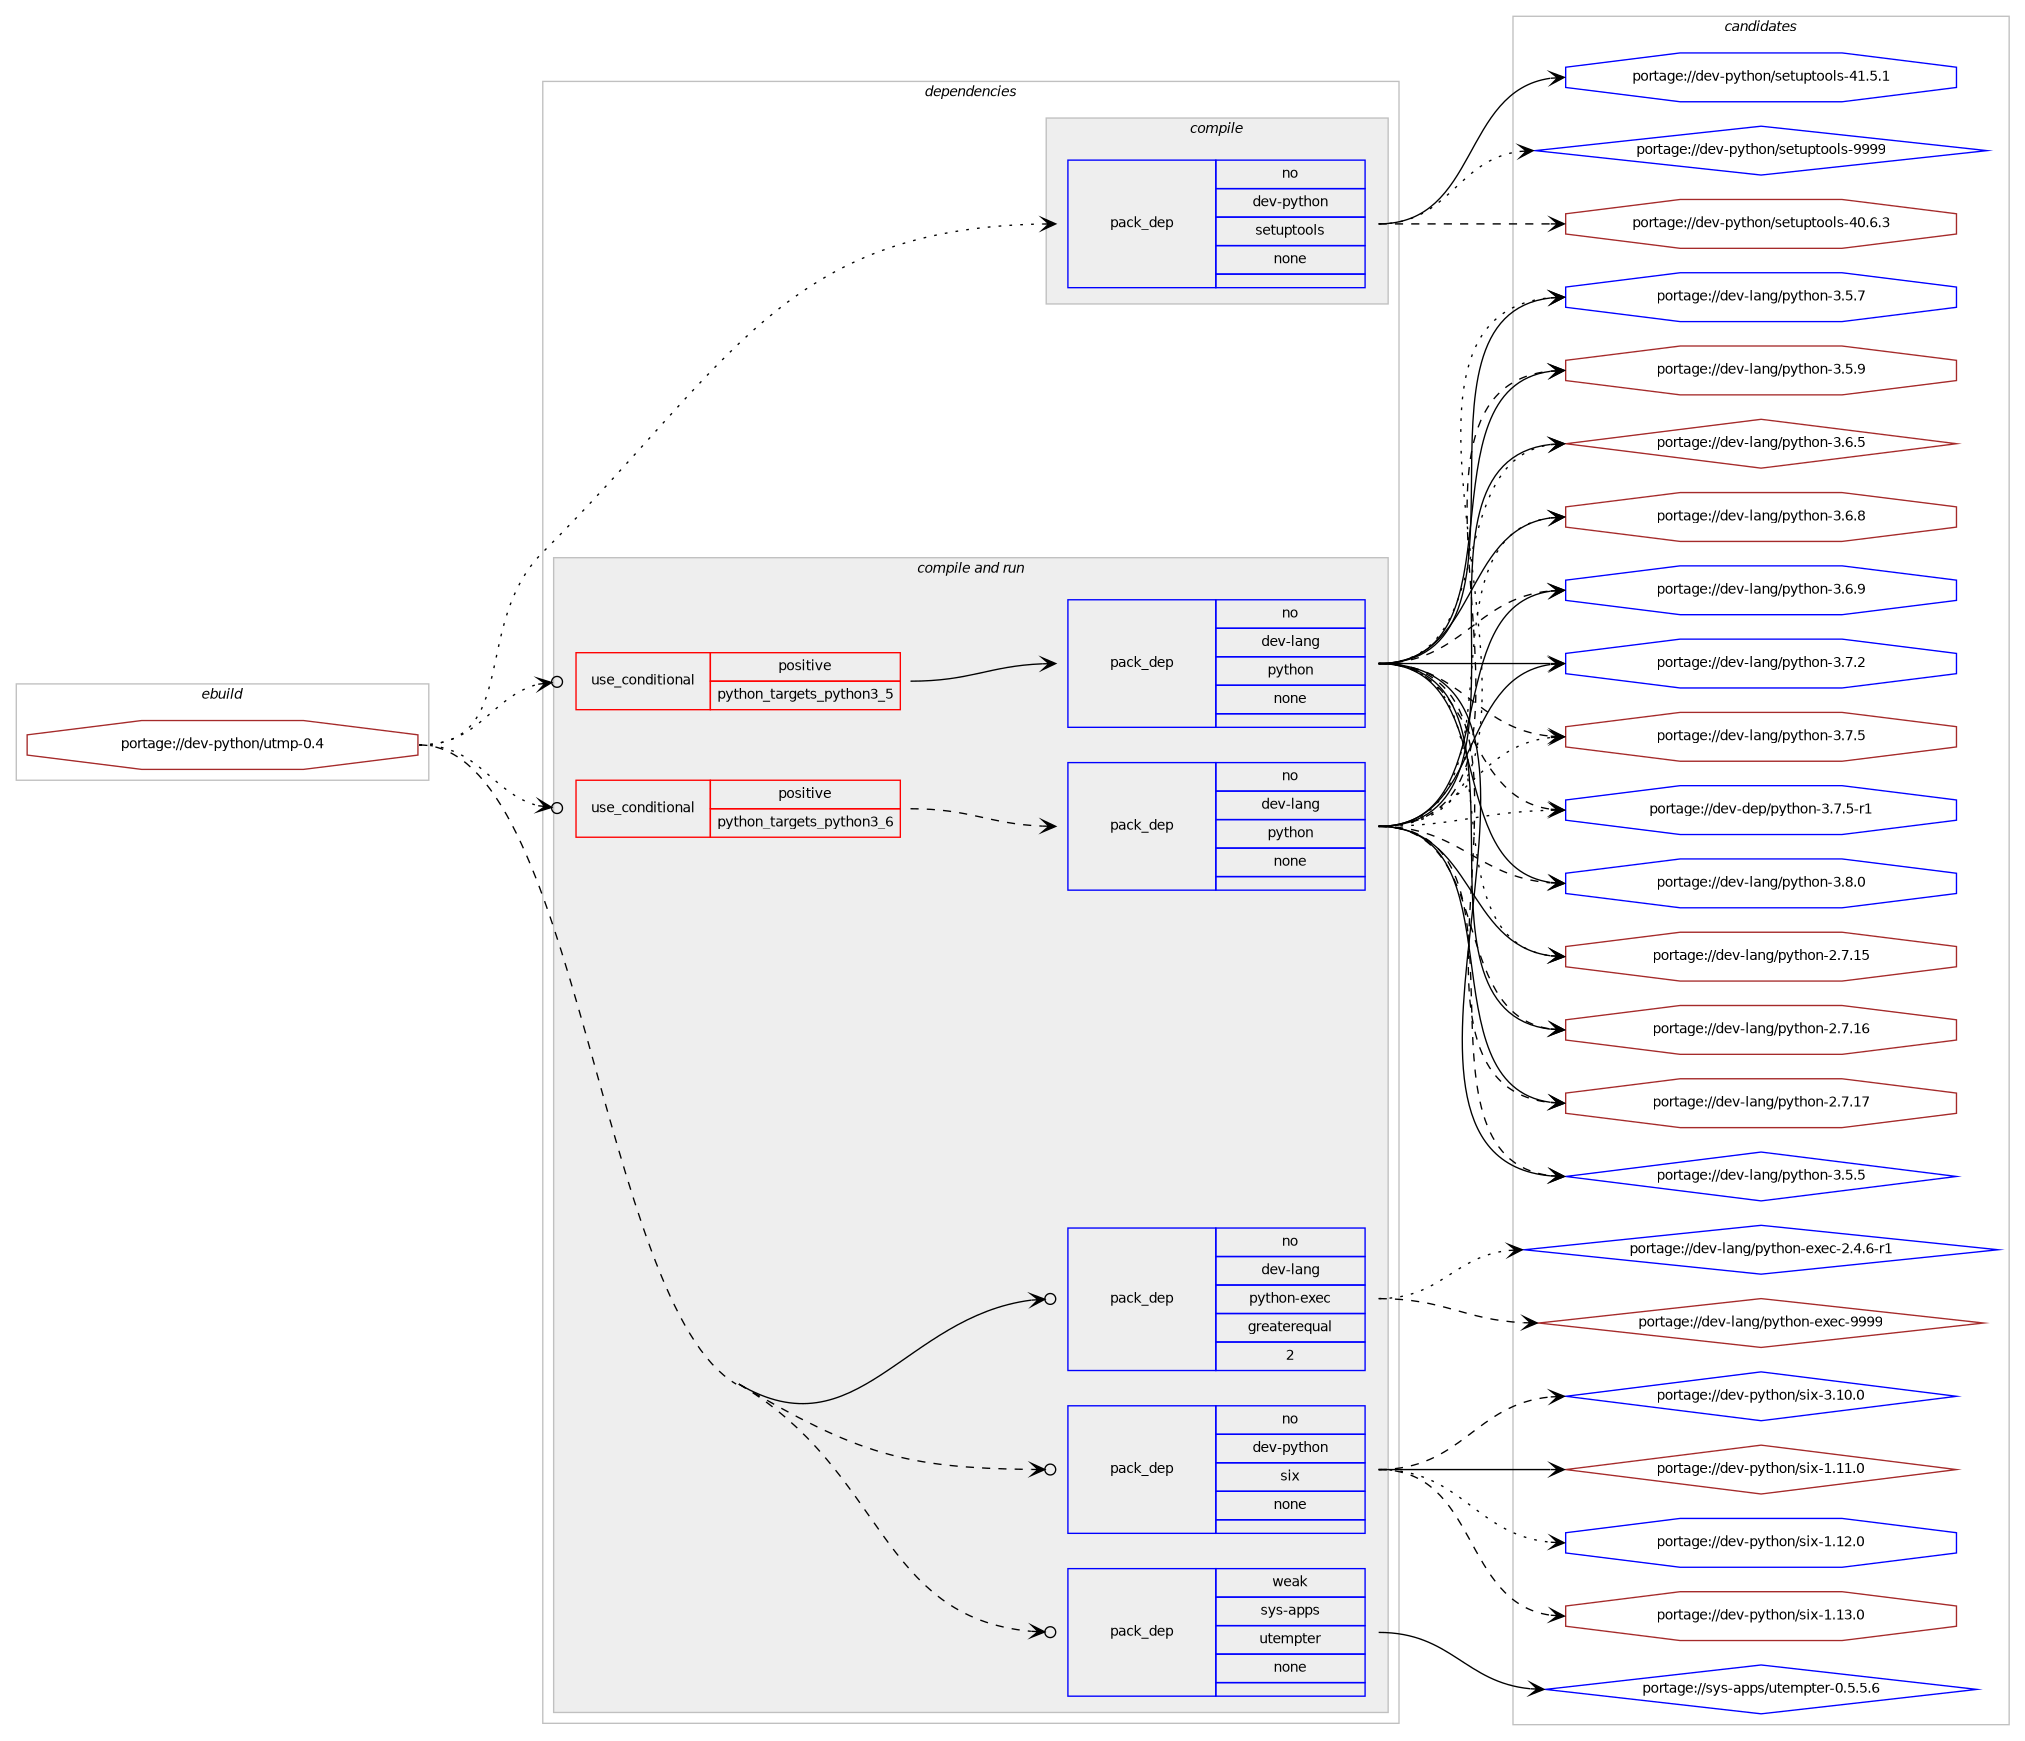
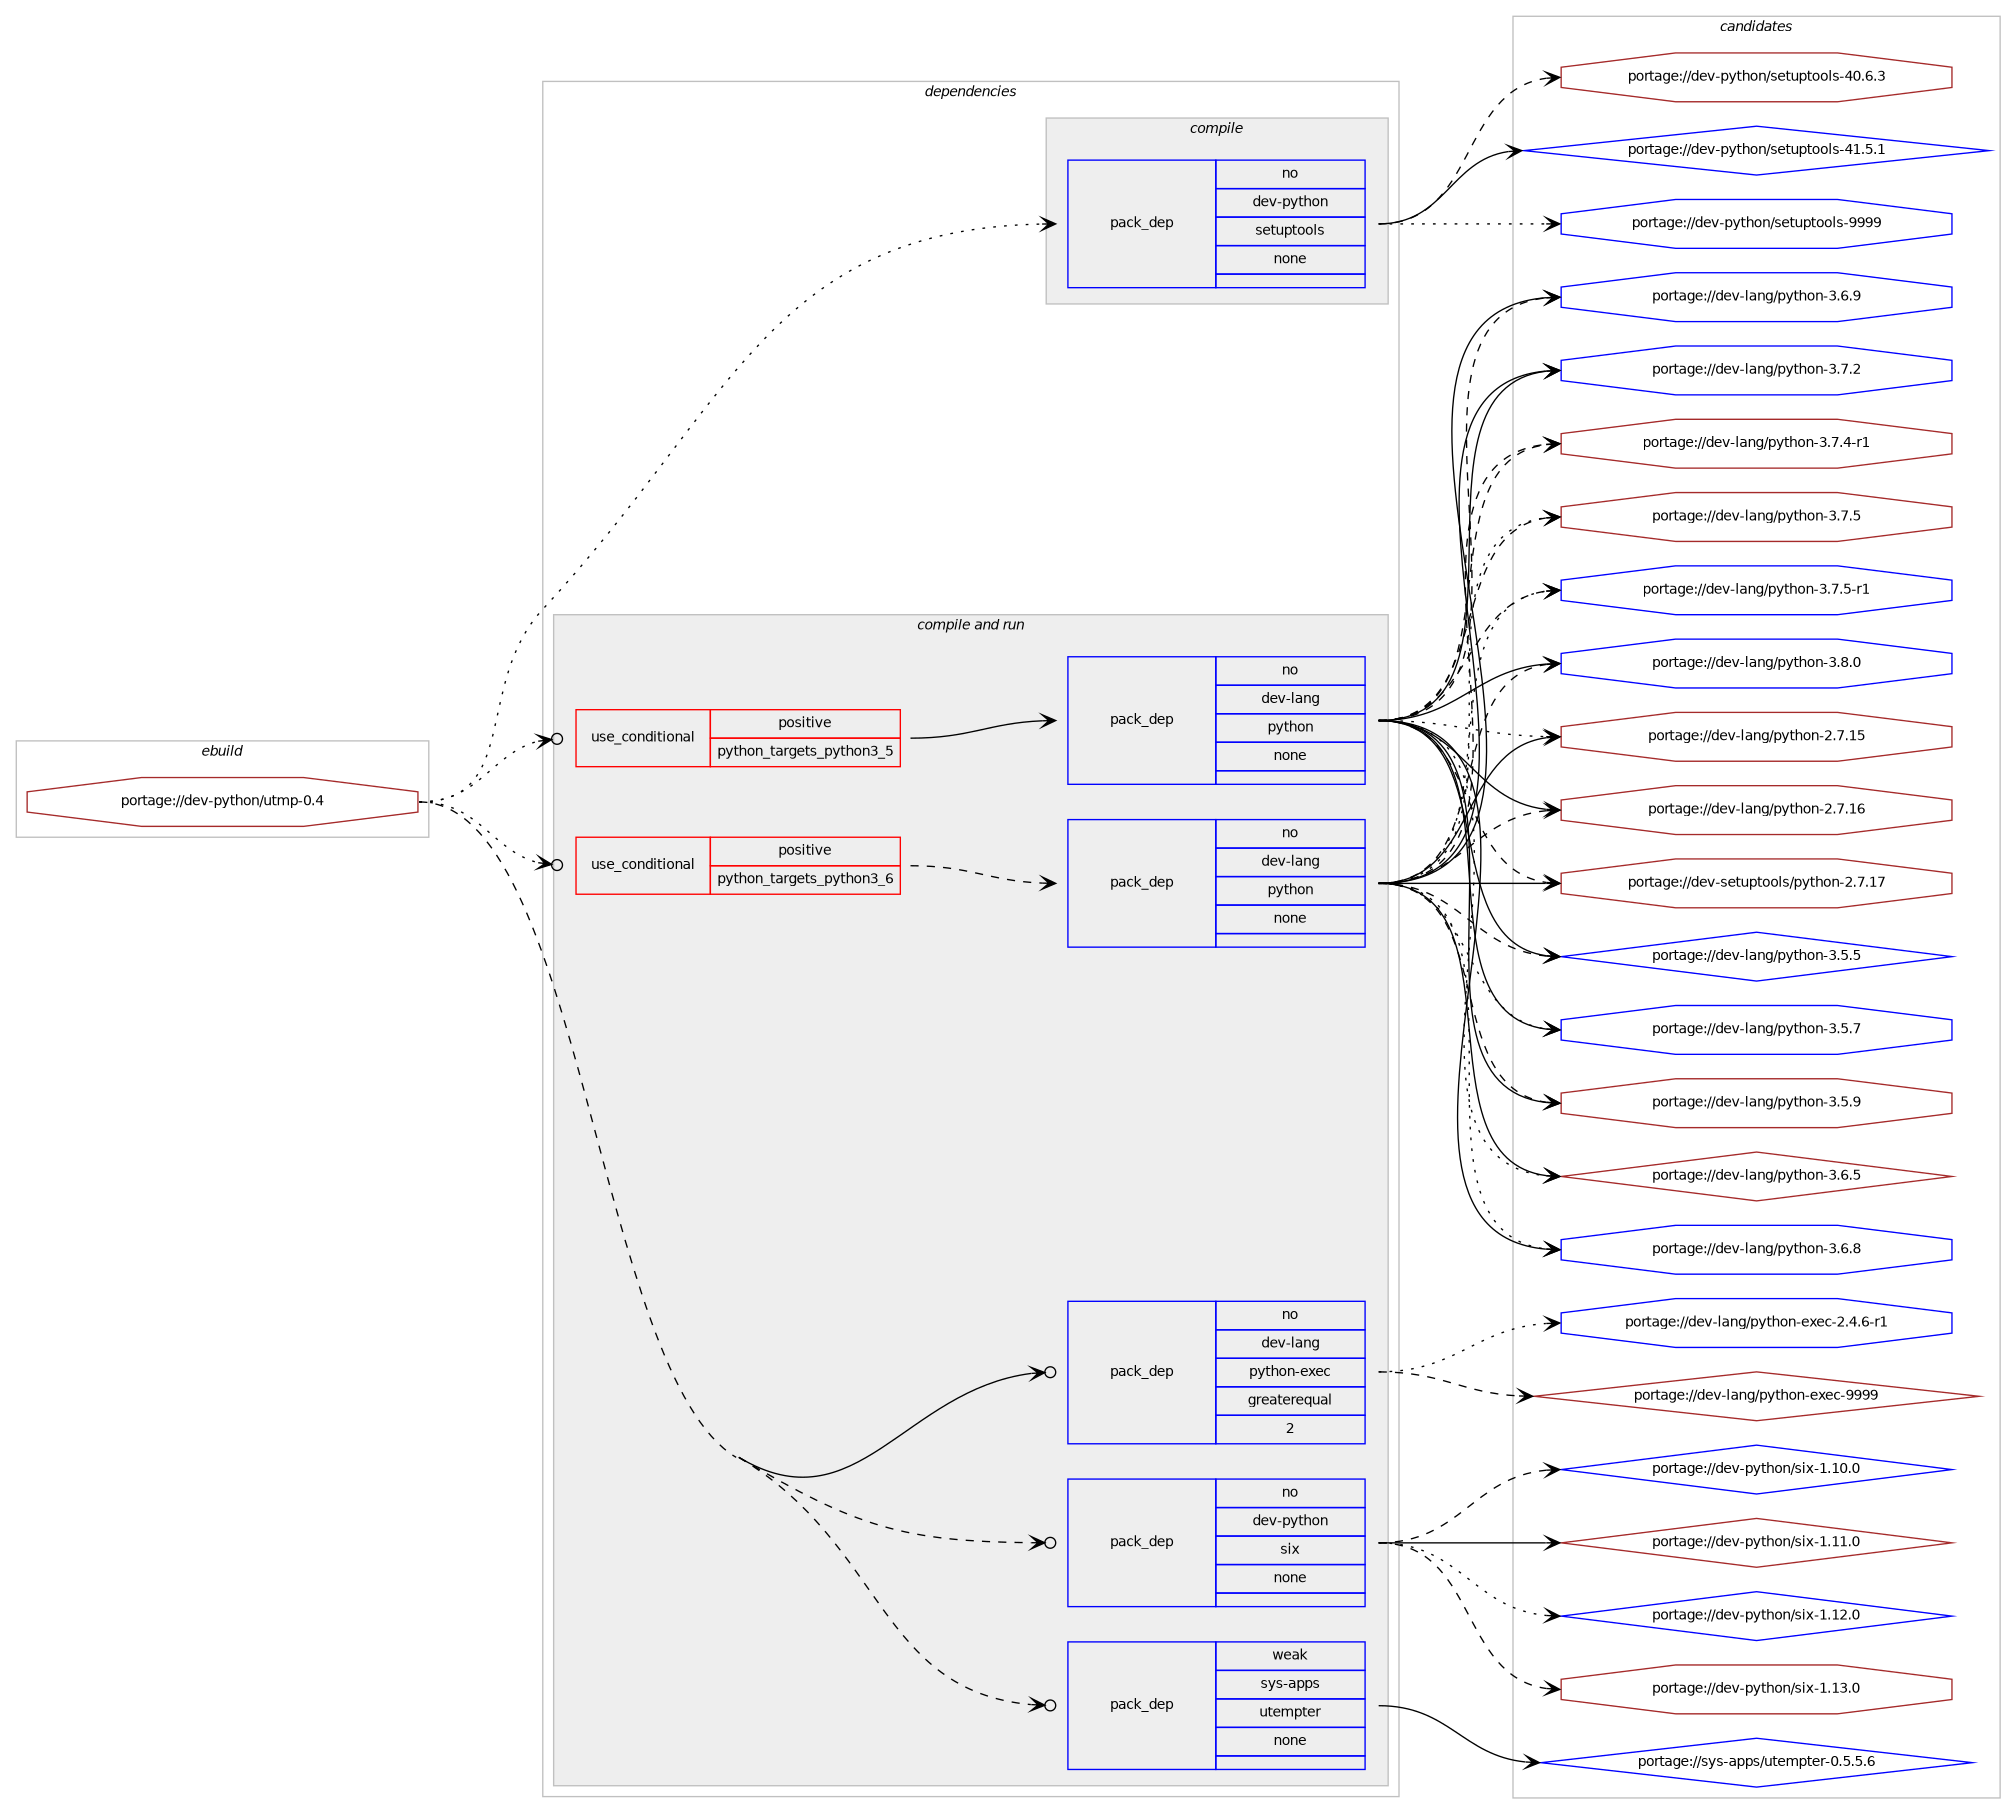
node "portage://dev-python/setuptools-41.5.1": shape octagon -> diamond
node "portage://dev-python/setuptools-9999": shape diamond -> octagon
node "portage://dev-lang/python-3.7.4-r1": added
node "portage://dev-lang/python-3.6.8": color brown -> blue
node "portage://dev-dep/python-3.7.5-r1": label "portage://dev-dep/python-3.7.5-r1" -> "portage://dev-lang/python-3.7.5-r1"
node "portage://dev-lang/python-2.7.17": label "portage://dev-lang/python-2.7.17" -> "portage://dev-setuptools/python-2.7.17"
node "portage://dev-lang/python-exec-2.4.6-r1": shape diamond -> octagon
node "portage://dev-python/six-3.10.0": label "portage://dev-python/six-3.10.0" -> "portage://dev-python/six-1.10.0"
node "portage://dev-python/six-1.12.0": shape octagon -> diamond
